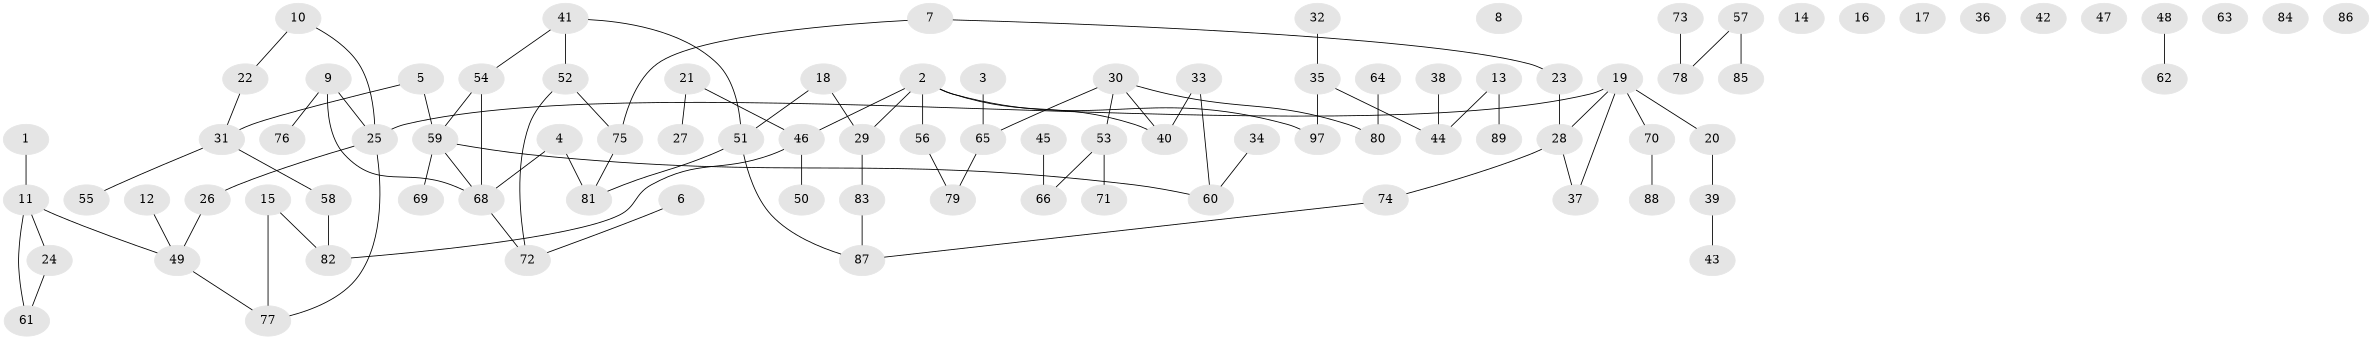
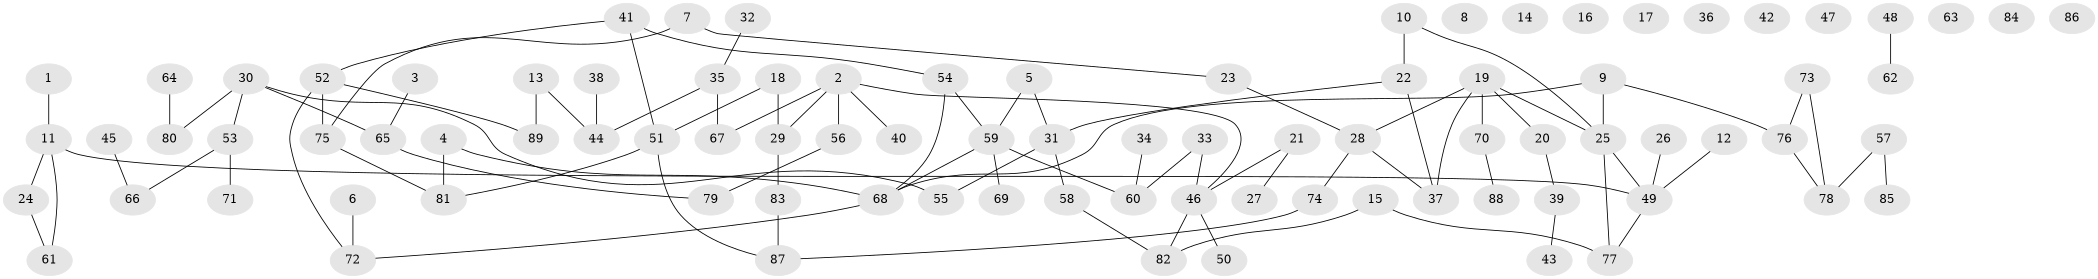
edge "30" -- "40": now "30" -- "55"
edge "33" -- "40": now "33" -- "46"
edge "73" -- "76": added
edge "52" -- "89": added
node "97": label "97" -> "67"
edge "22" -- "37": added
edge "25" -- "26": now "25" -- "49"
edge "76" -- "78": added
